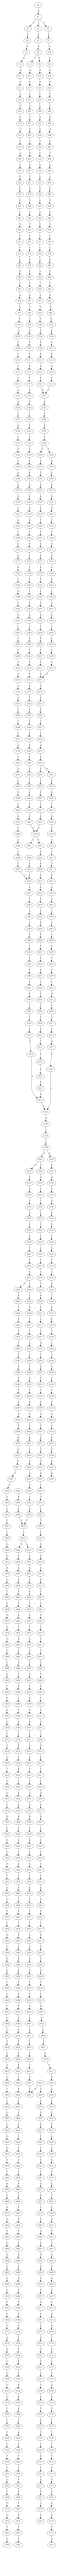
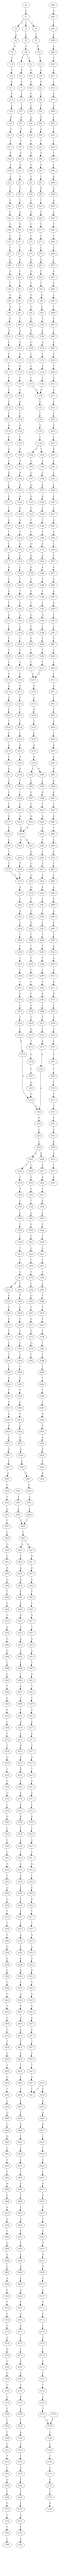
edge "S383" -> "S387": removed, label "C"
edge "S747" -> "S751": now "S747" -> "S755"
